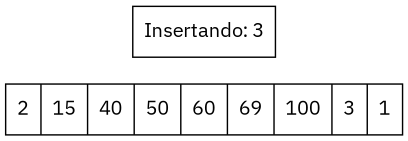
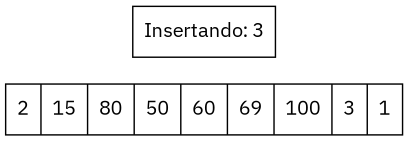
node "2": text "40" -> "80"
